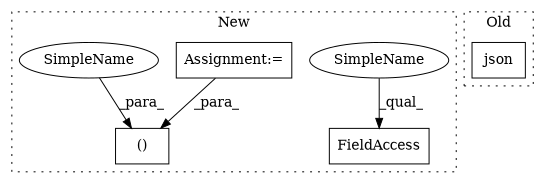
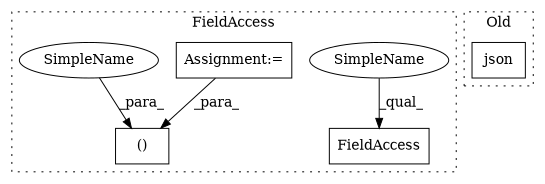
cluster "New": label "New" -> "FieldAccess"
